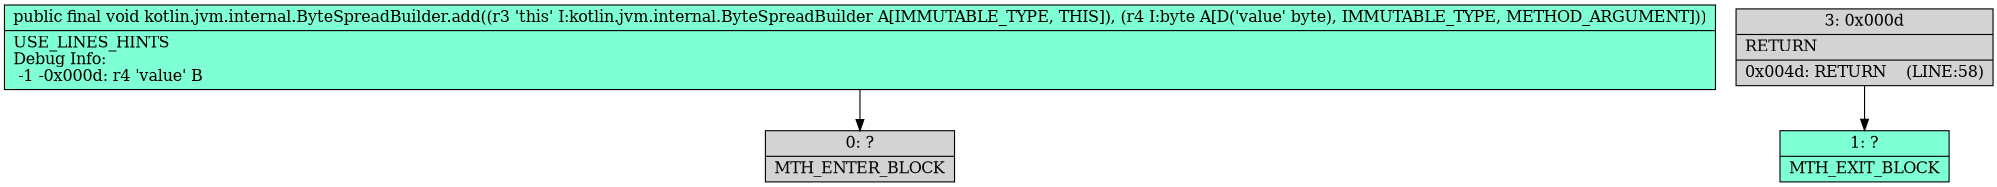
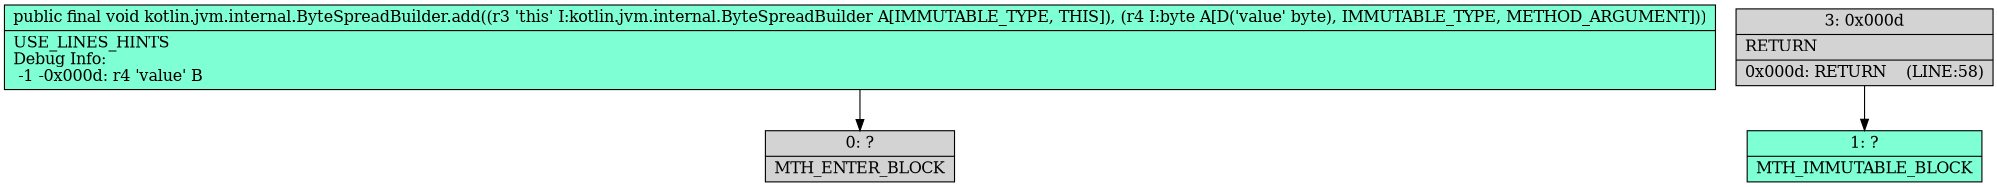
node "3: 0x000d": text "0x004d: RETURN    (LINE:58)" -> "0x000d: RETURN    (LINE:58)"
node "1: ?": text "MTH_EXIT_BLOCK" -> "MTH_IMMUTABLE_BLOCK"
